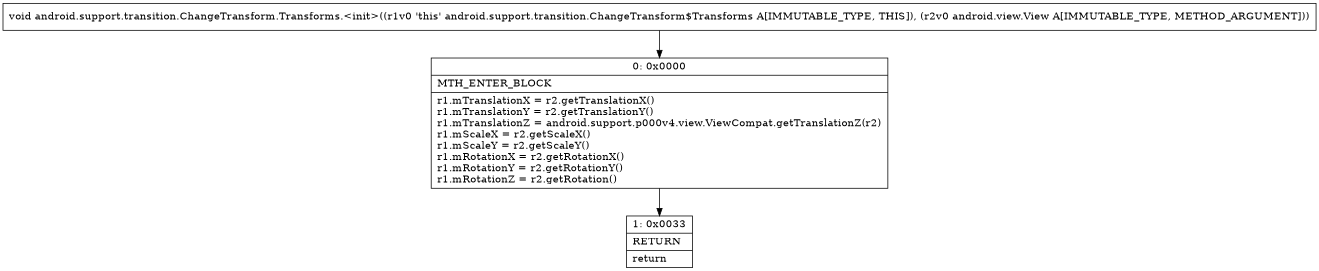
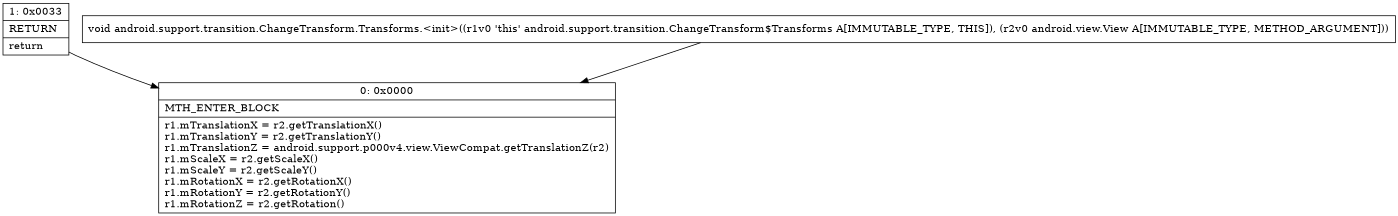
edge "0: 0x0000" -> "1: 0x0033": reversed
